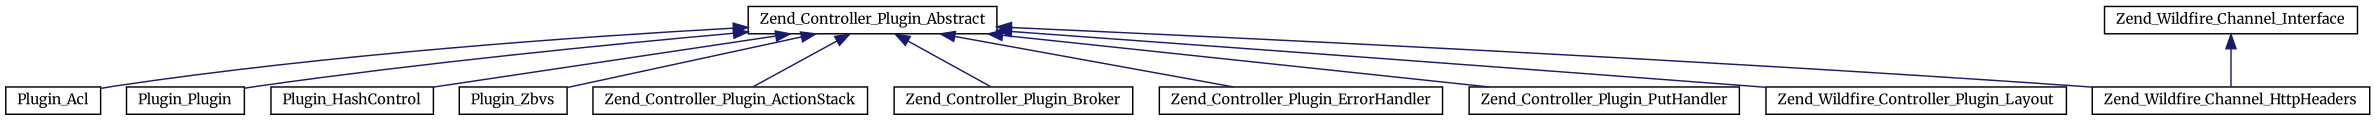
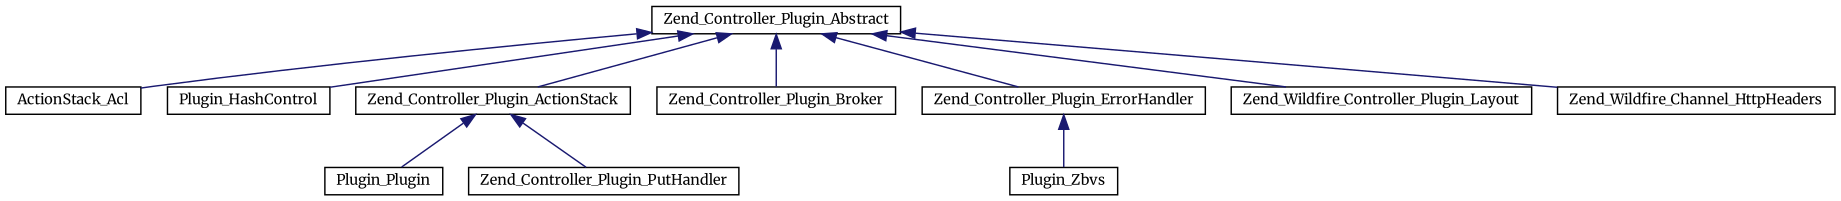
node "Zend_Wildfire_Channel_Interface": removed
edge "Plugin_Plugin" -> "Zend_Controller_Plugin_Abstract": now "Plugin_Plugin" -> "Zend_Controller_Plugin_ActionStack"
edge "Zend_Controller_Plugin_PutHandler" -> "Zend_Controller_Plugin_Abstract": now "Zend_Controller_Plugin_PutHandler" -> "Zend_Controller_Plugin_ActionStack"
edge "Plugin_Zbvs" -> "Zend_Controller_Plugin_Abstract": now "Plugin_Zbvs" -> "Zend_Controller_Plugin_ErrorHandler"
node "Plugin_Acl": label "Plugin_Acl" -> "ActionStack_Acl"
